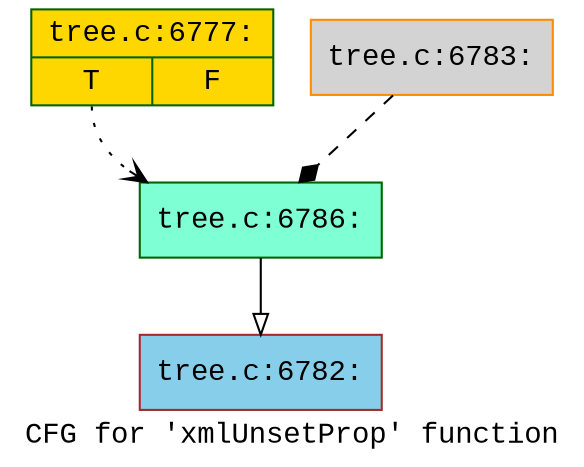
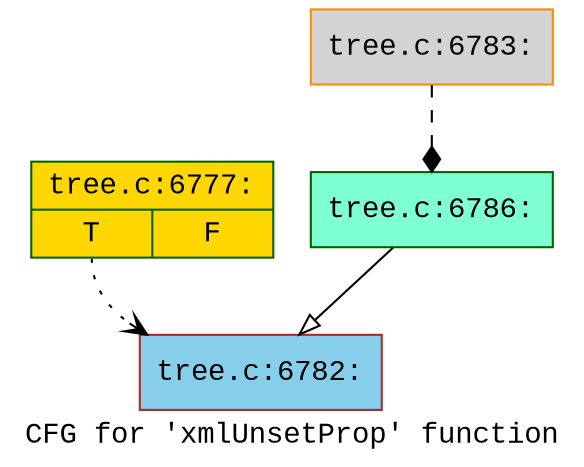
edge "tree.c:6777:" -> "tree.c:6786:": now "tree.c:6777:" -> "tree.c:6782:"
